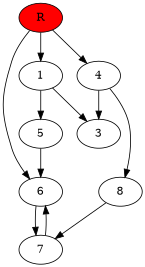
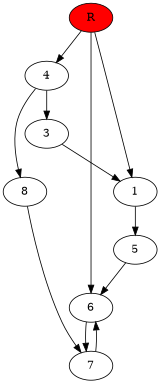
edge "1" -> "3": reversed
